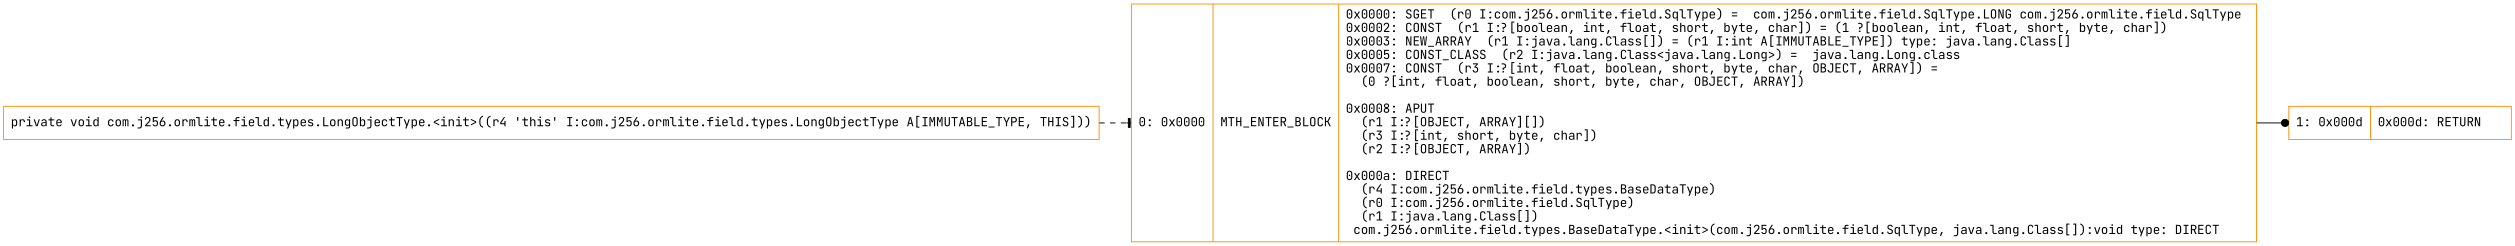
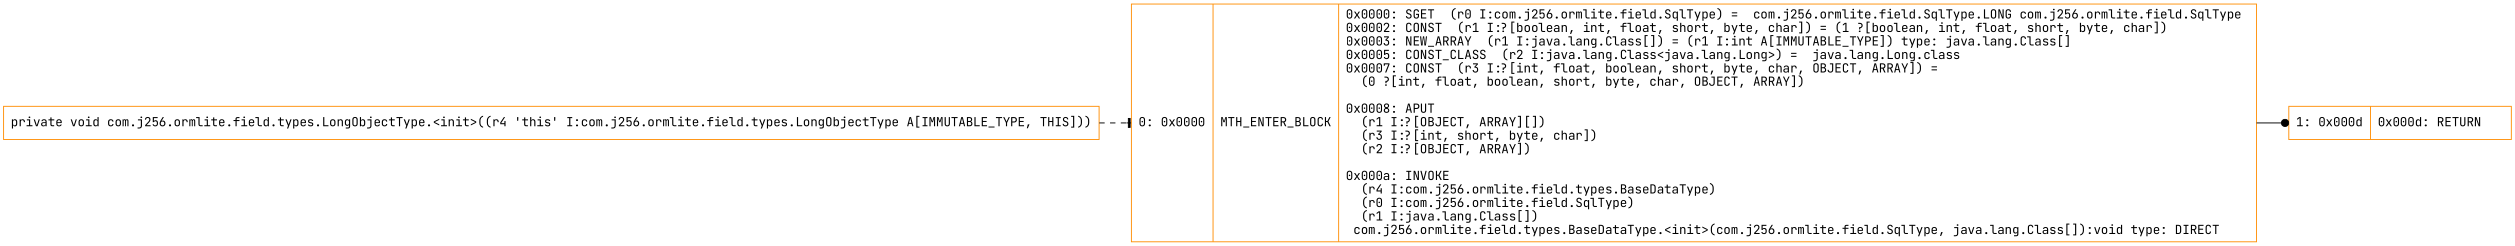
node "0: 0x0000": text "0x000a: DIRECT" -> "0x000a: INVOKE"
